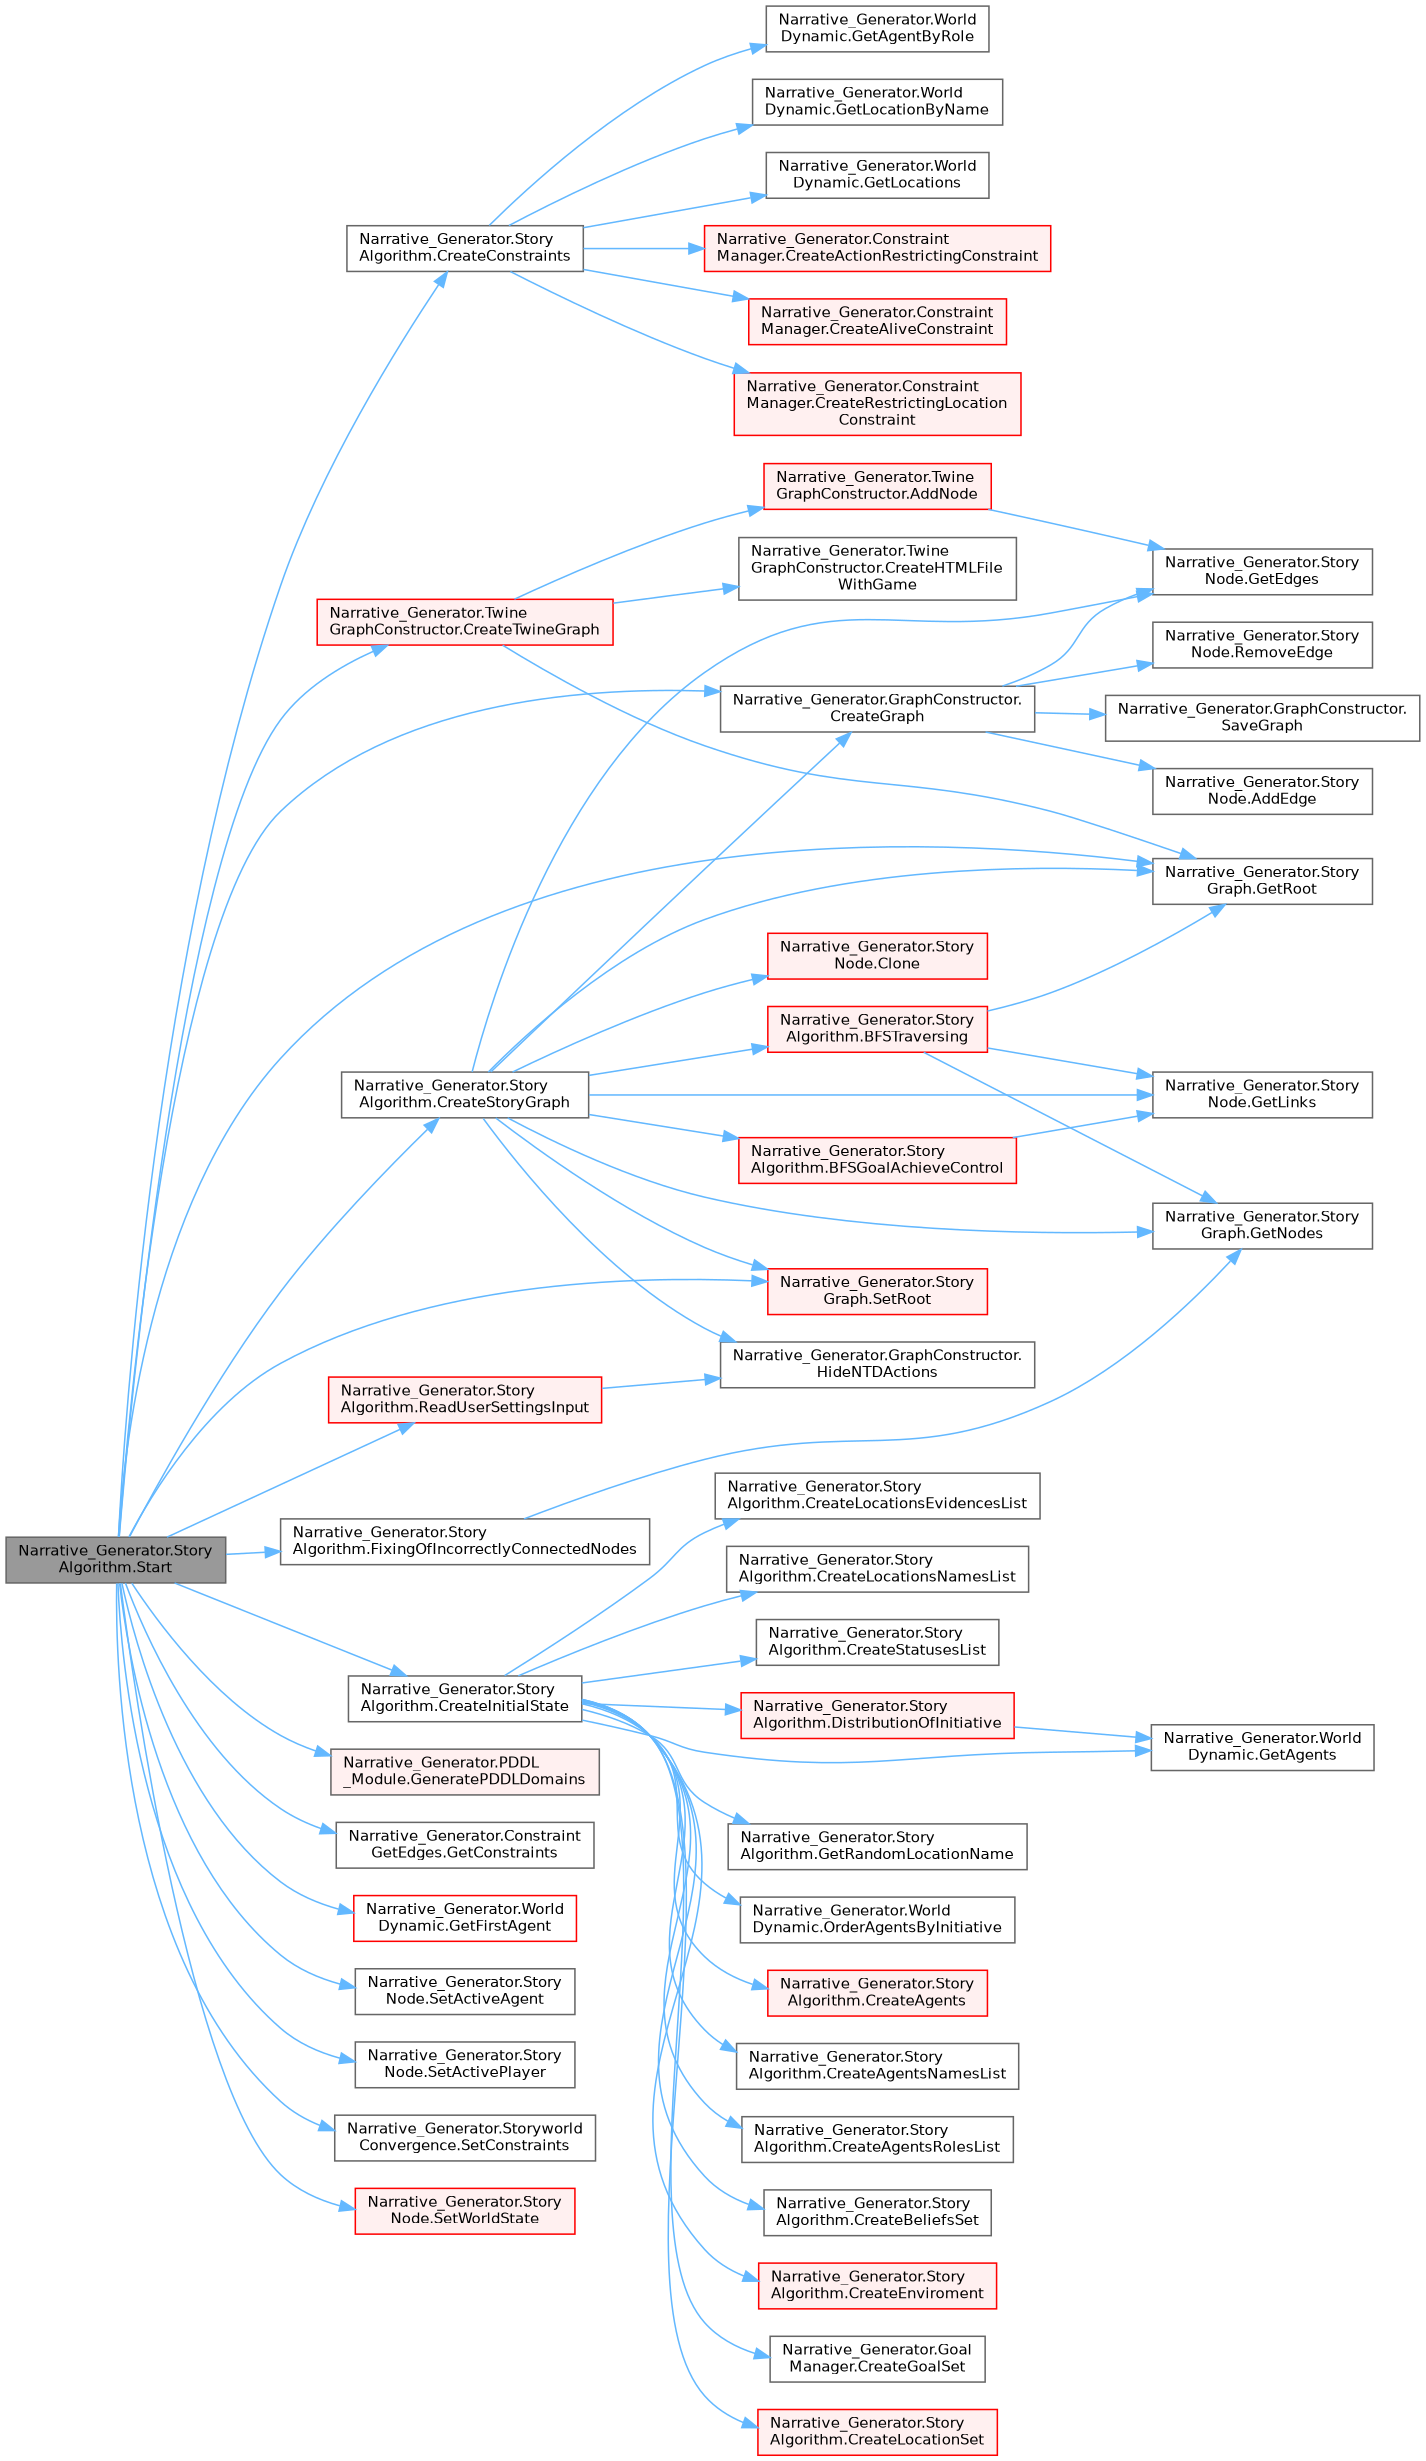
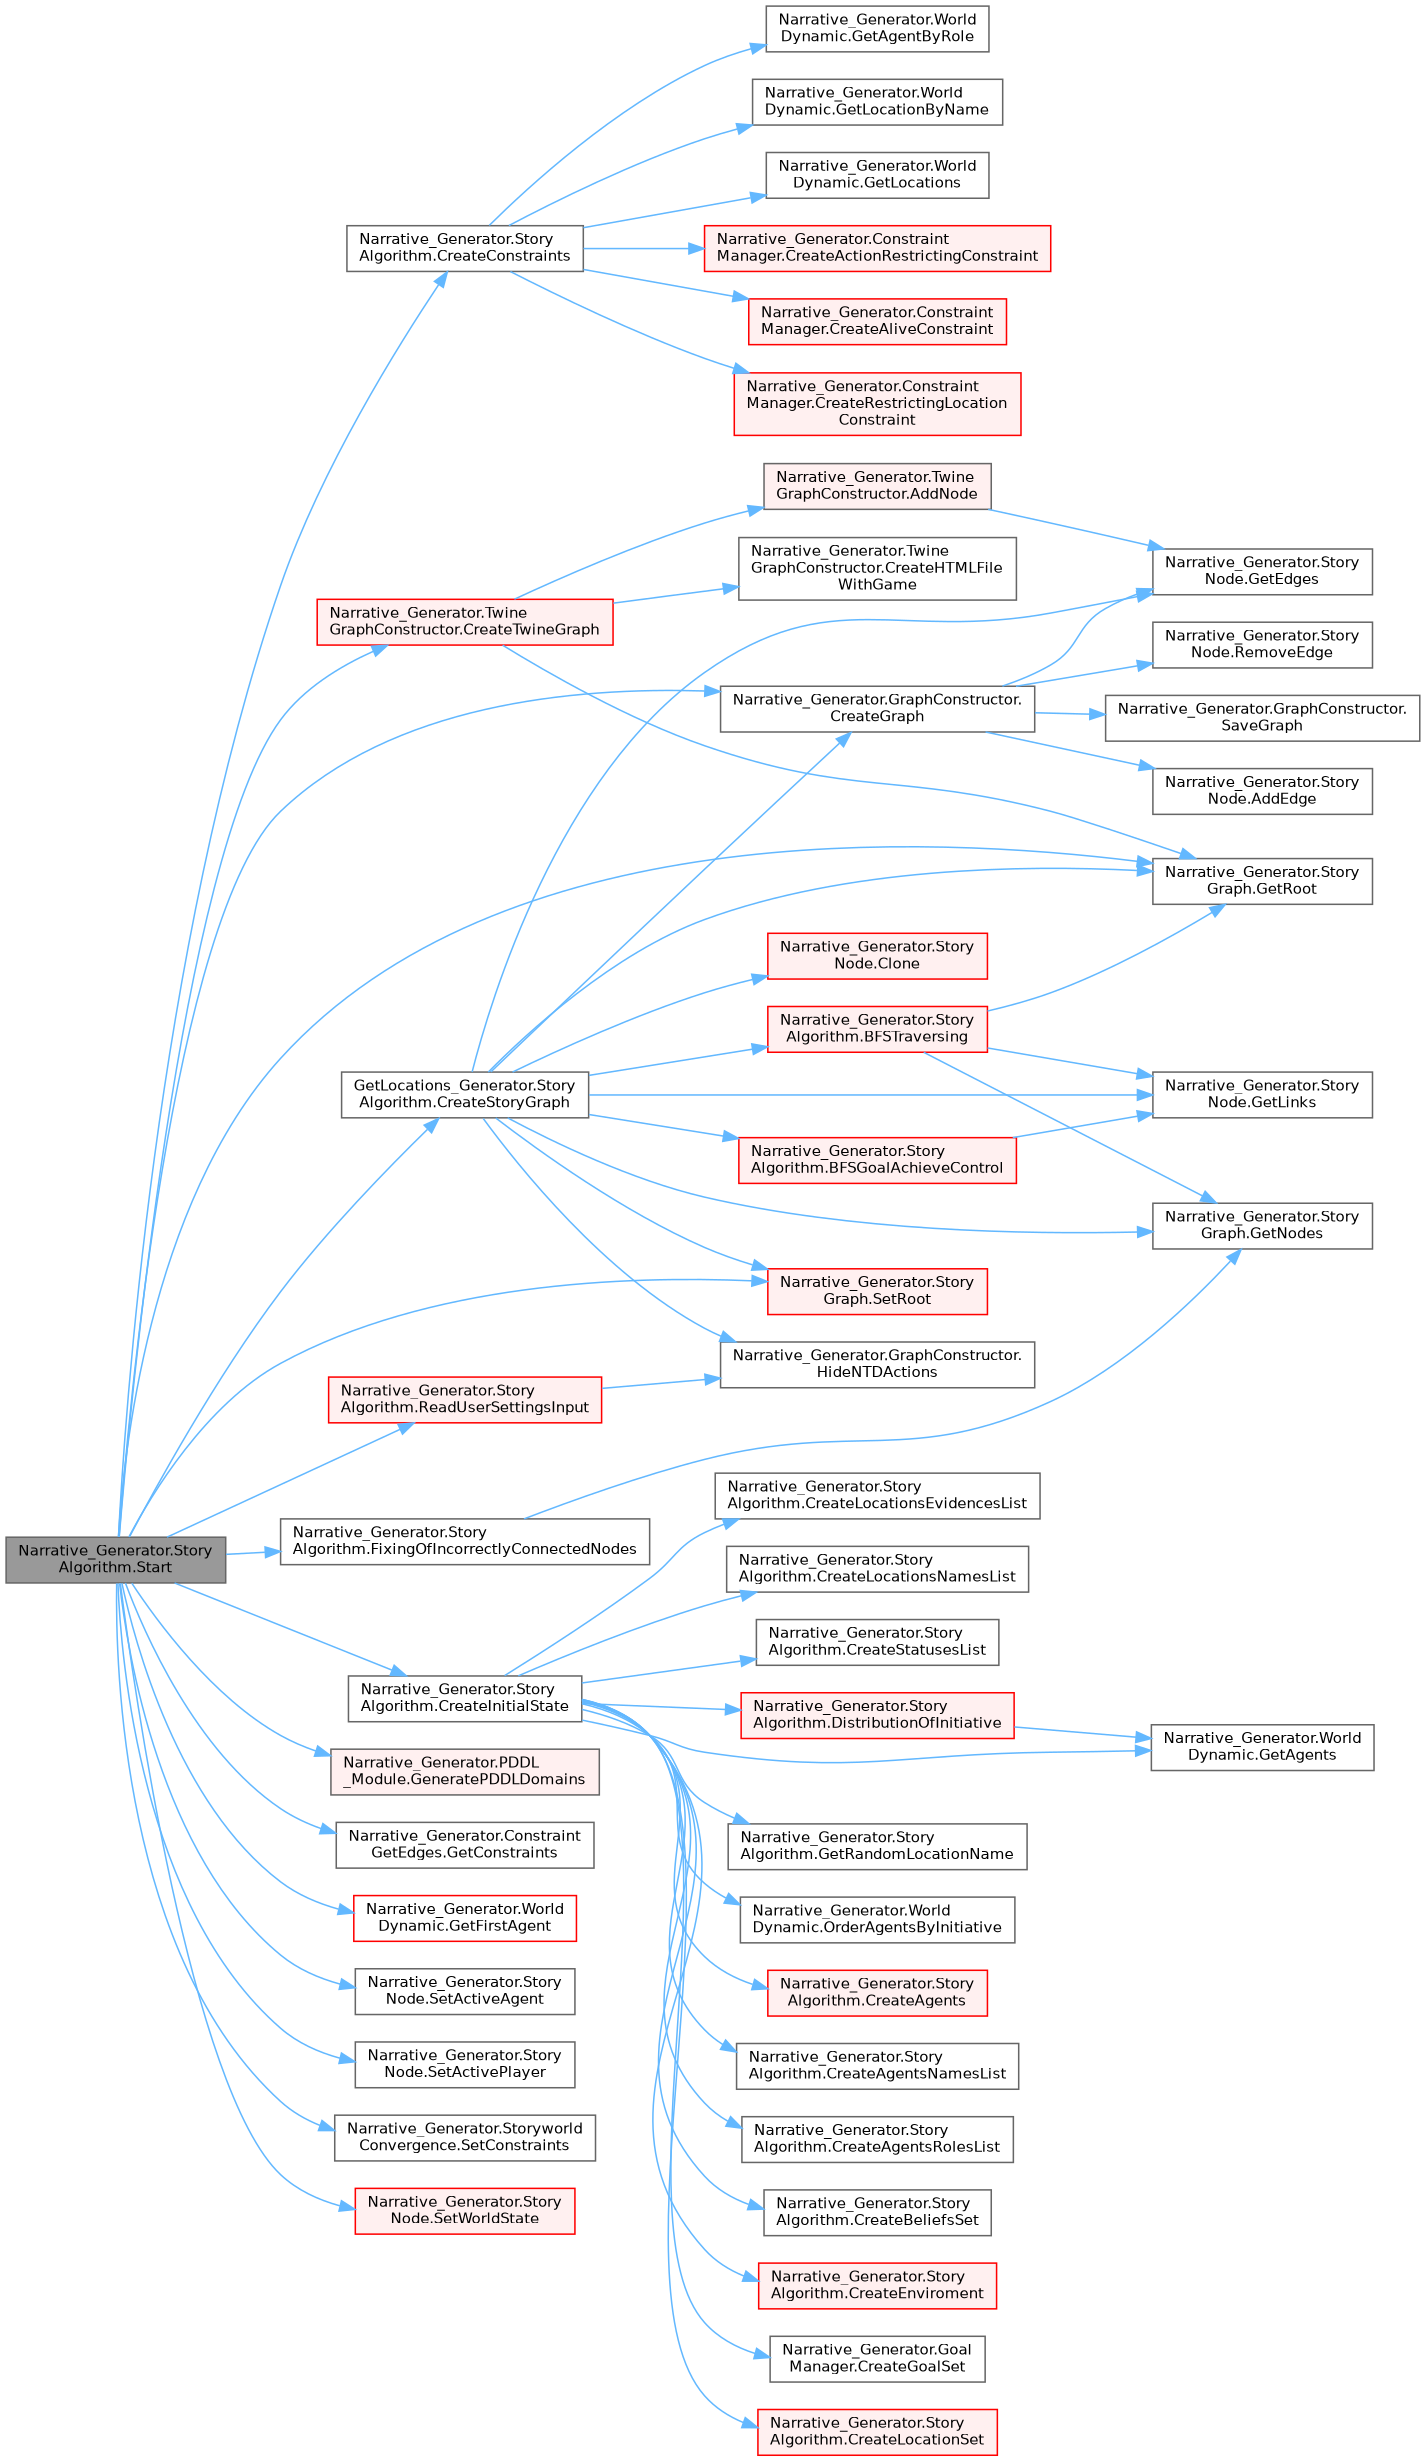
node "Narrative_Generator.Twine GraphConstructor.AddNode": color red -> grey40
node "Narrative_Generator.Story Algorithm.CreateStoryGraph": label "Narrative_Generator.Story Algorithm.CreateStoryGraph" -> "GetLocations_Generator.Story Algorithm.CreateStoryGraph"
